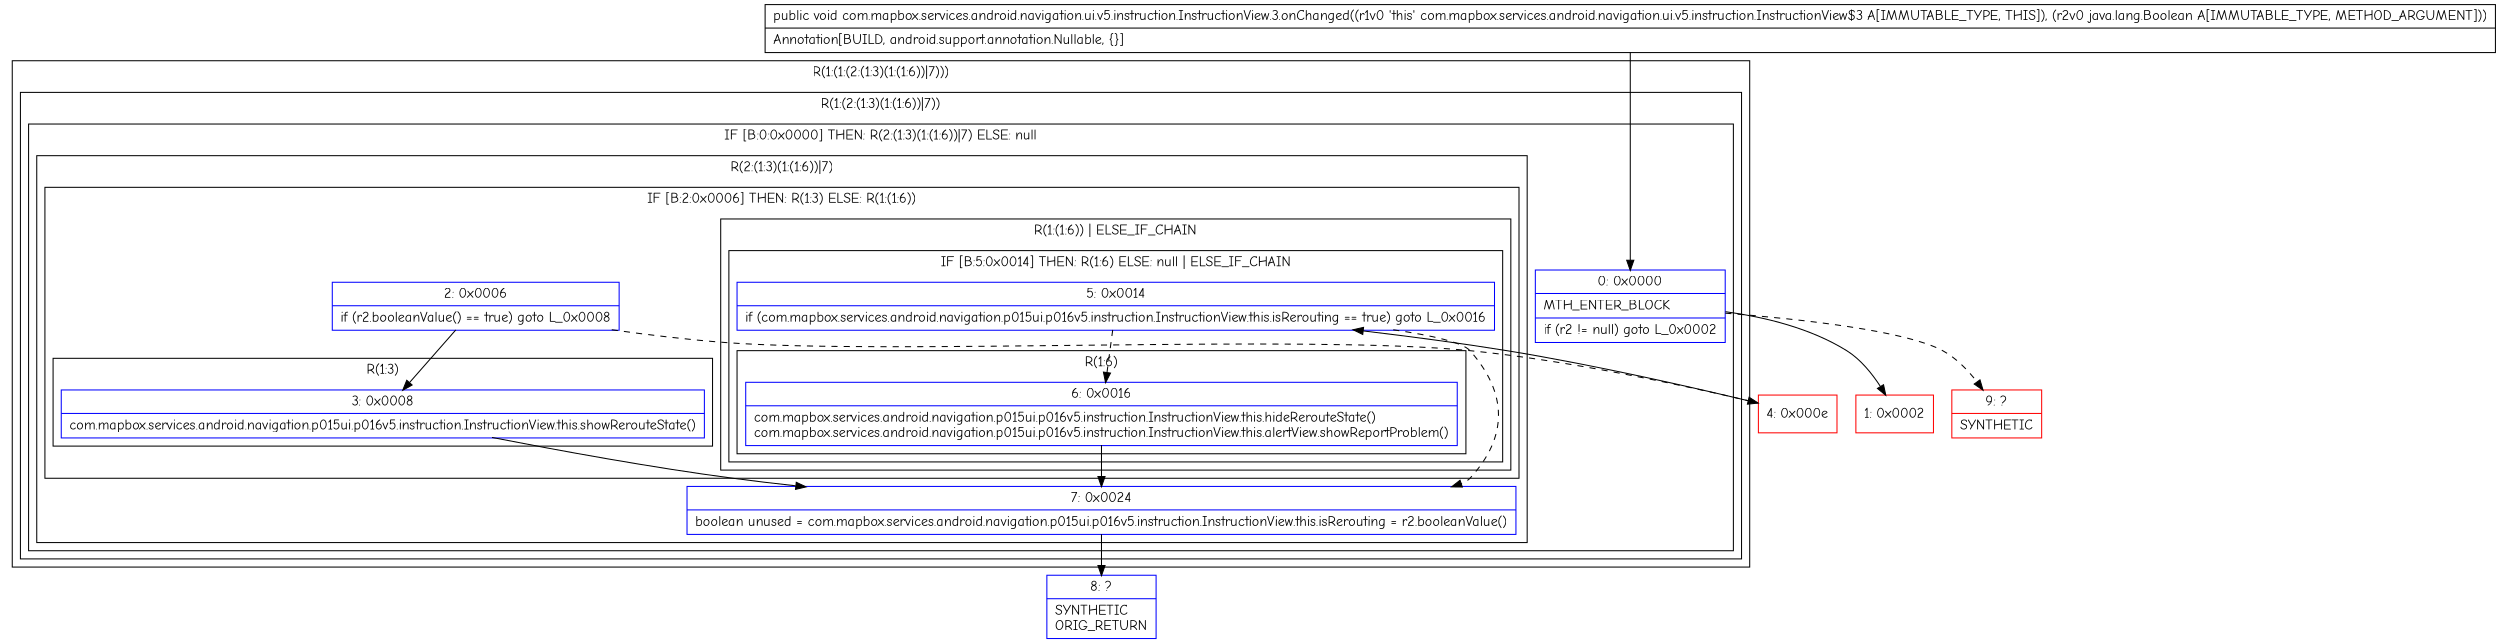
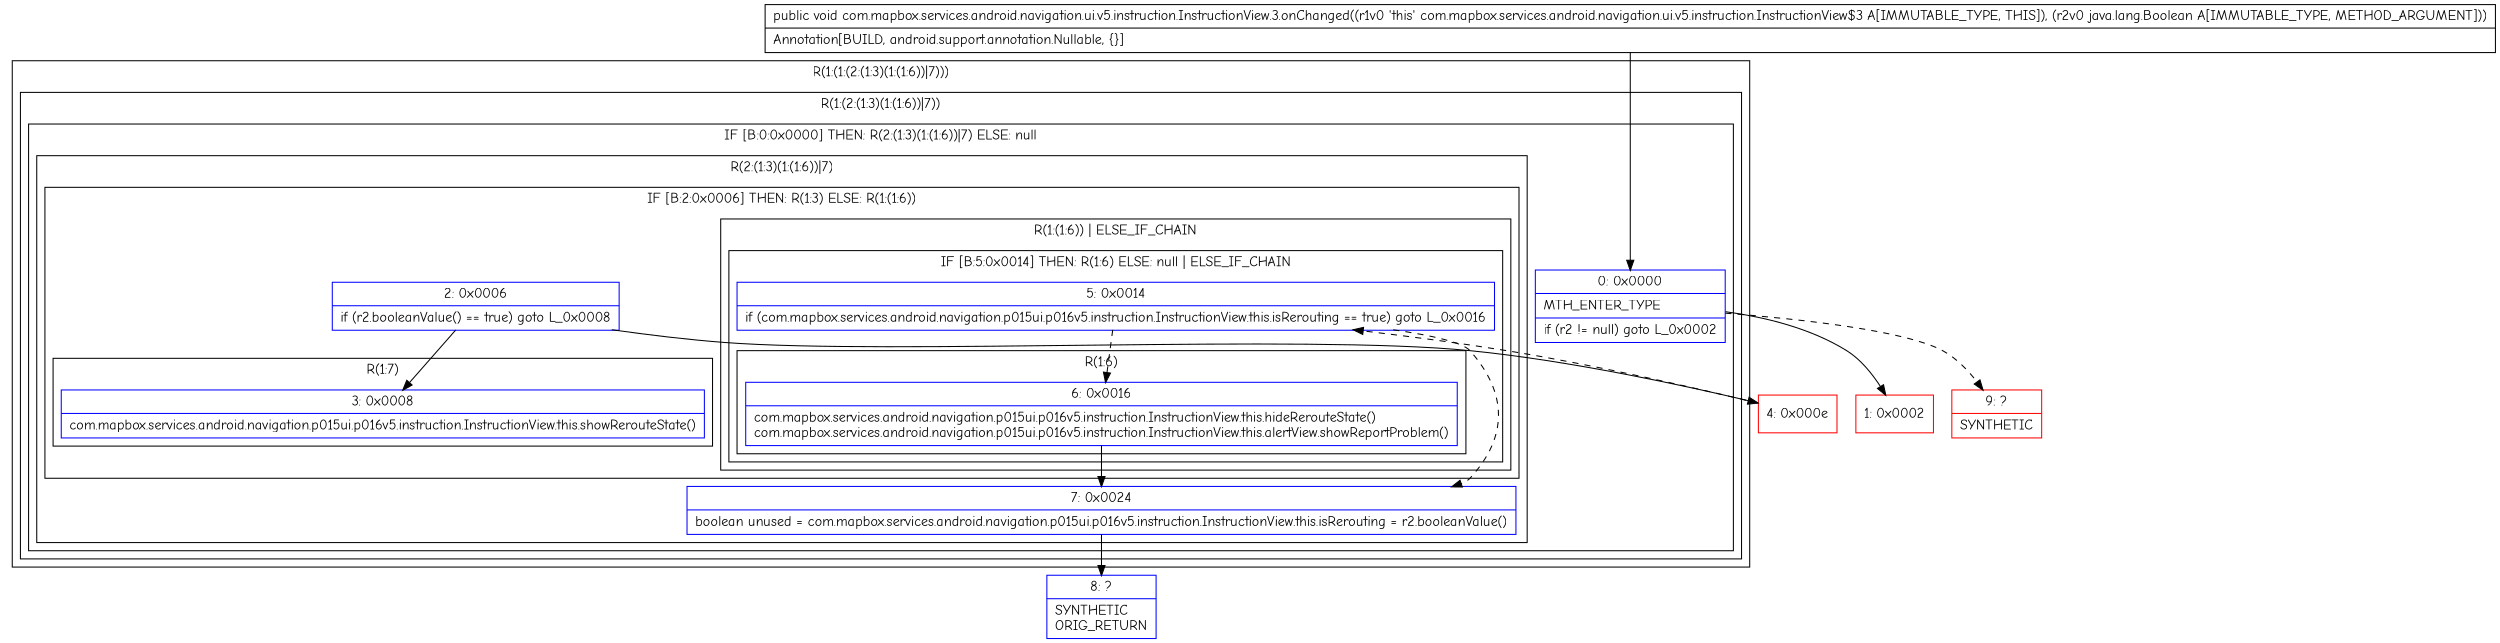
node "0: 0x0000": text "MTH_ENTER_BLOCK" -> "MTH_ENTER_TYPE"
edge "2: 0x0006" -> "4: 0x000e": style dashed -> solid
edge "4: 0x000e" -> "5: 0x0014": style solid -> dashed
cluster "R(1:3)": label "R(1:3)" -> "R(1:7)"
edge "3: 0x0008" -> "7: 0x0024": removed
